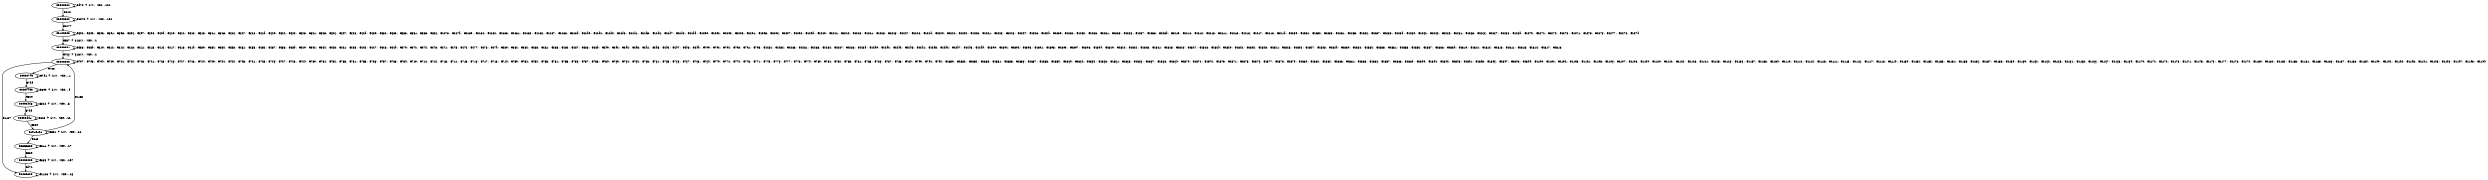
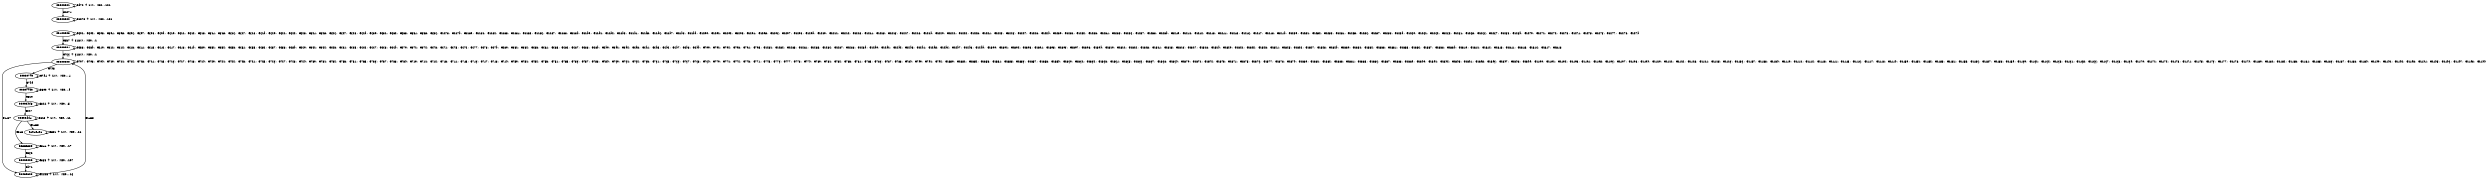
edge "00000001" -> "00000002": label "@810" -> "@1074"
edge "00000002" -> "00400003": removed, label "@1177"
edge "aaaaaaaa" -> "000007f0": label "@783" -> "@793"
edge "04040404" -> "aaaaaaaa": now "03030303" -> "aaaaaaaa"
edge "000009d8" -> "000009d4": label "@799" -> "@817"
edge "000009d4" -> "04040404": label "@830" -> "@1435"
edge "04040404" -> "55555555": now "000009d4" -> "55555555"
edge "55555555" -> "00000000": label "@830" -> "@862"
